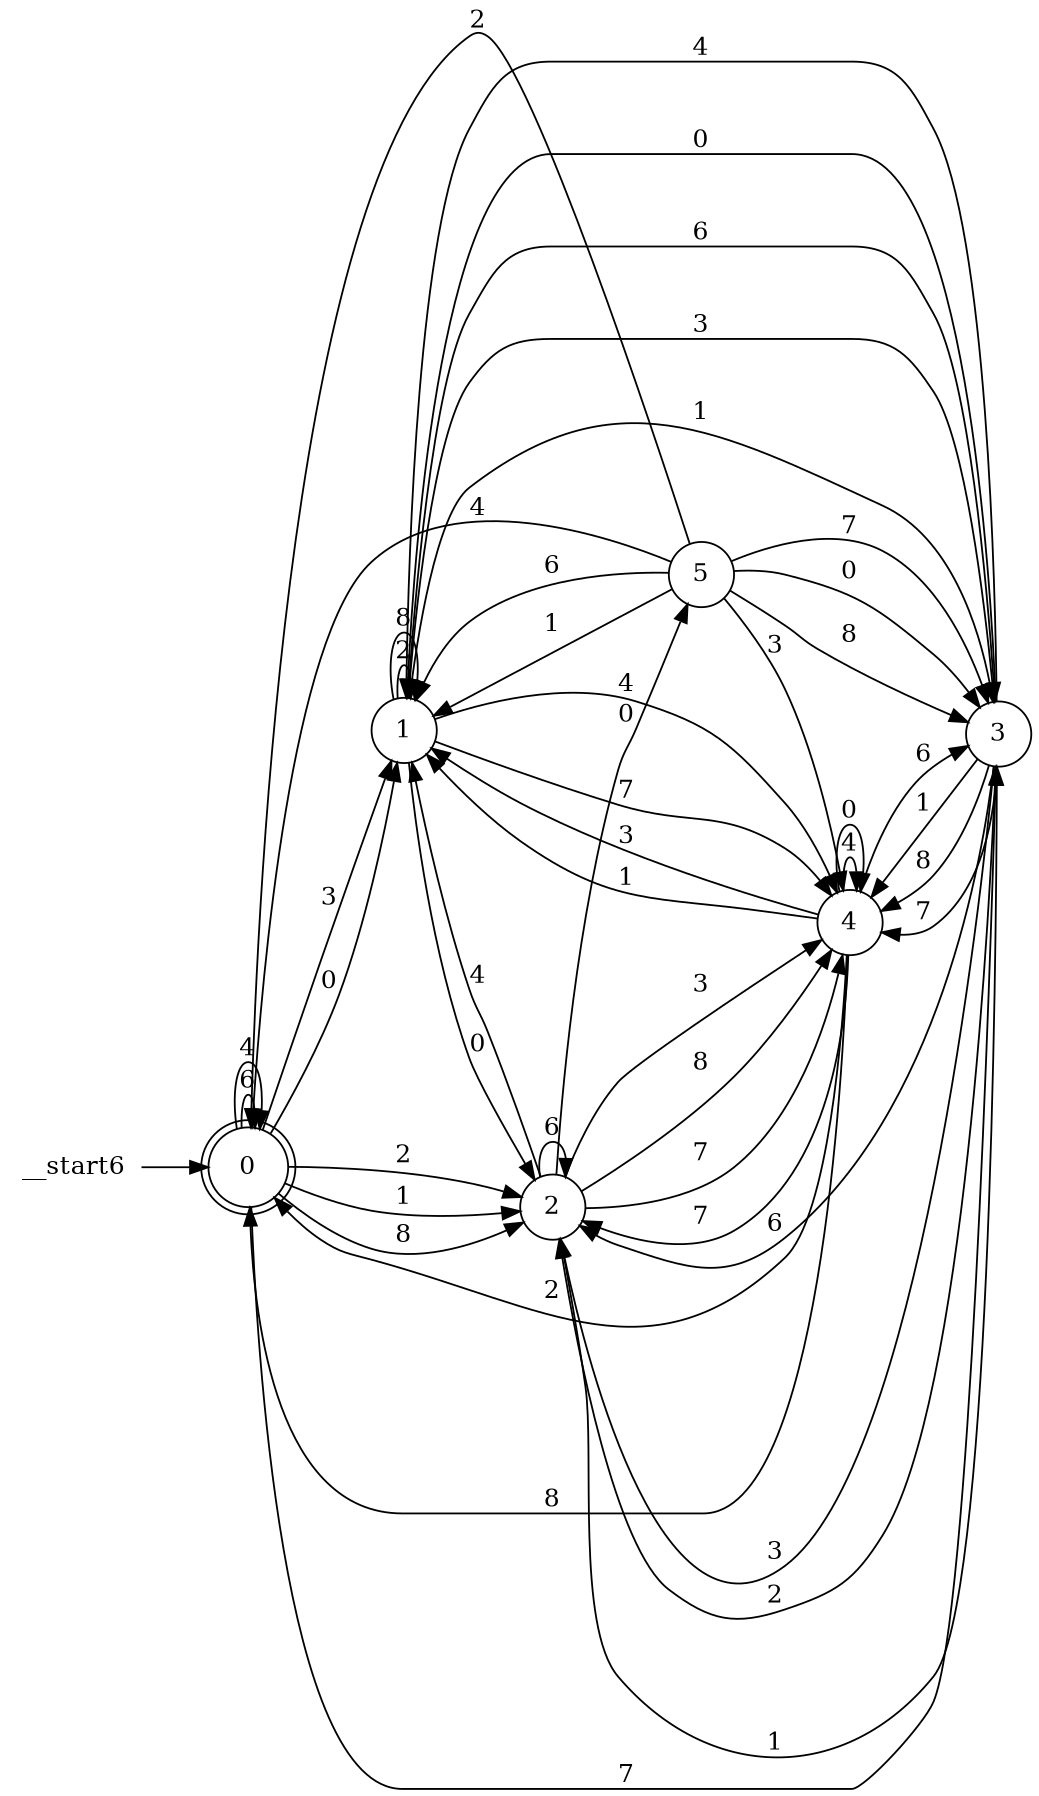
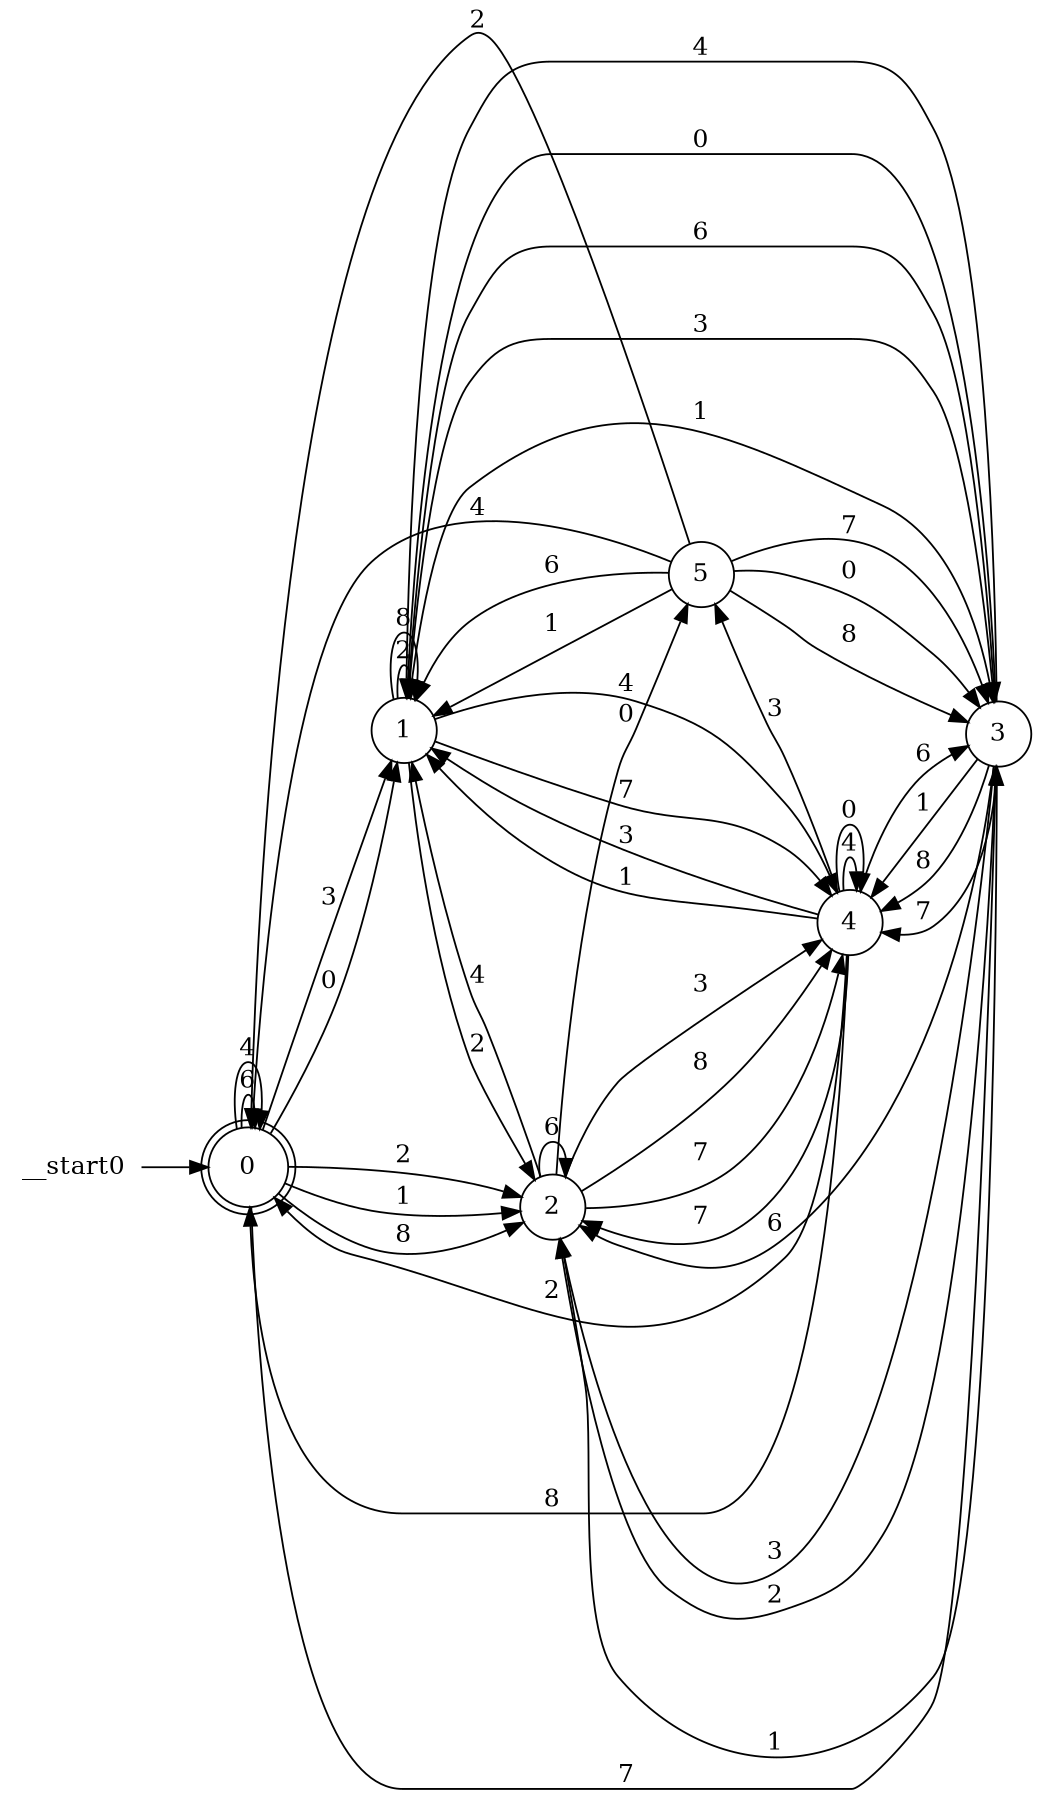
edge "5" -> "4": reversed
edge "1" -> "2": label "0" -> "2"
node "__start6": label "__start6" -> "__start0"
